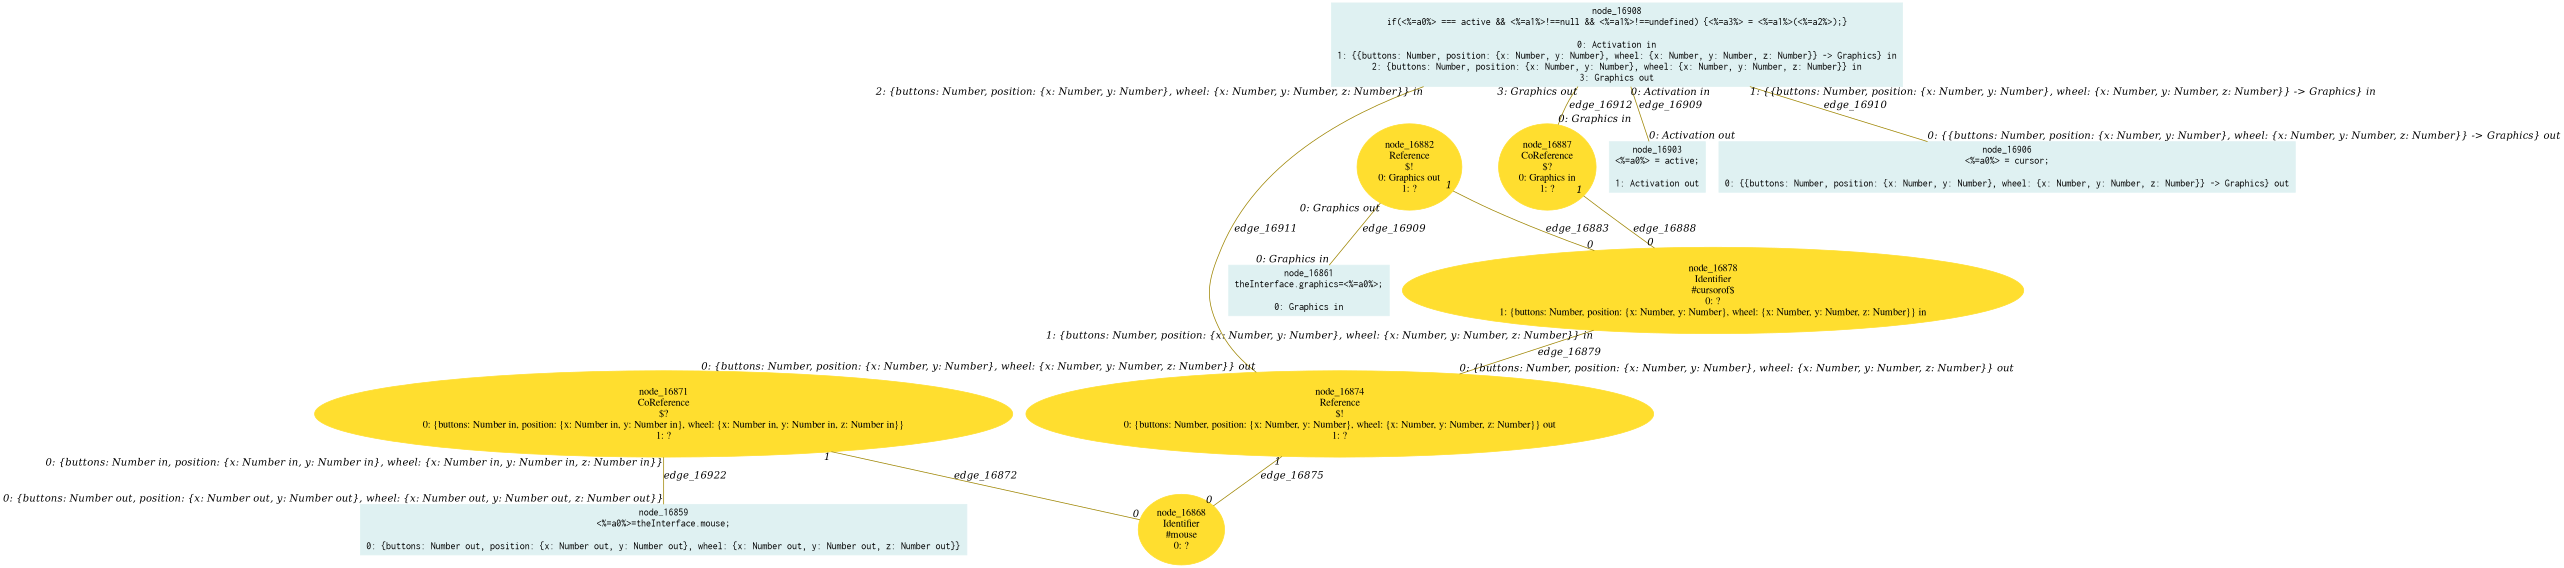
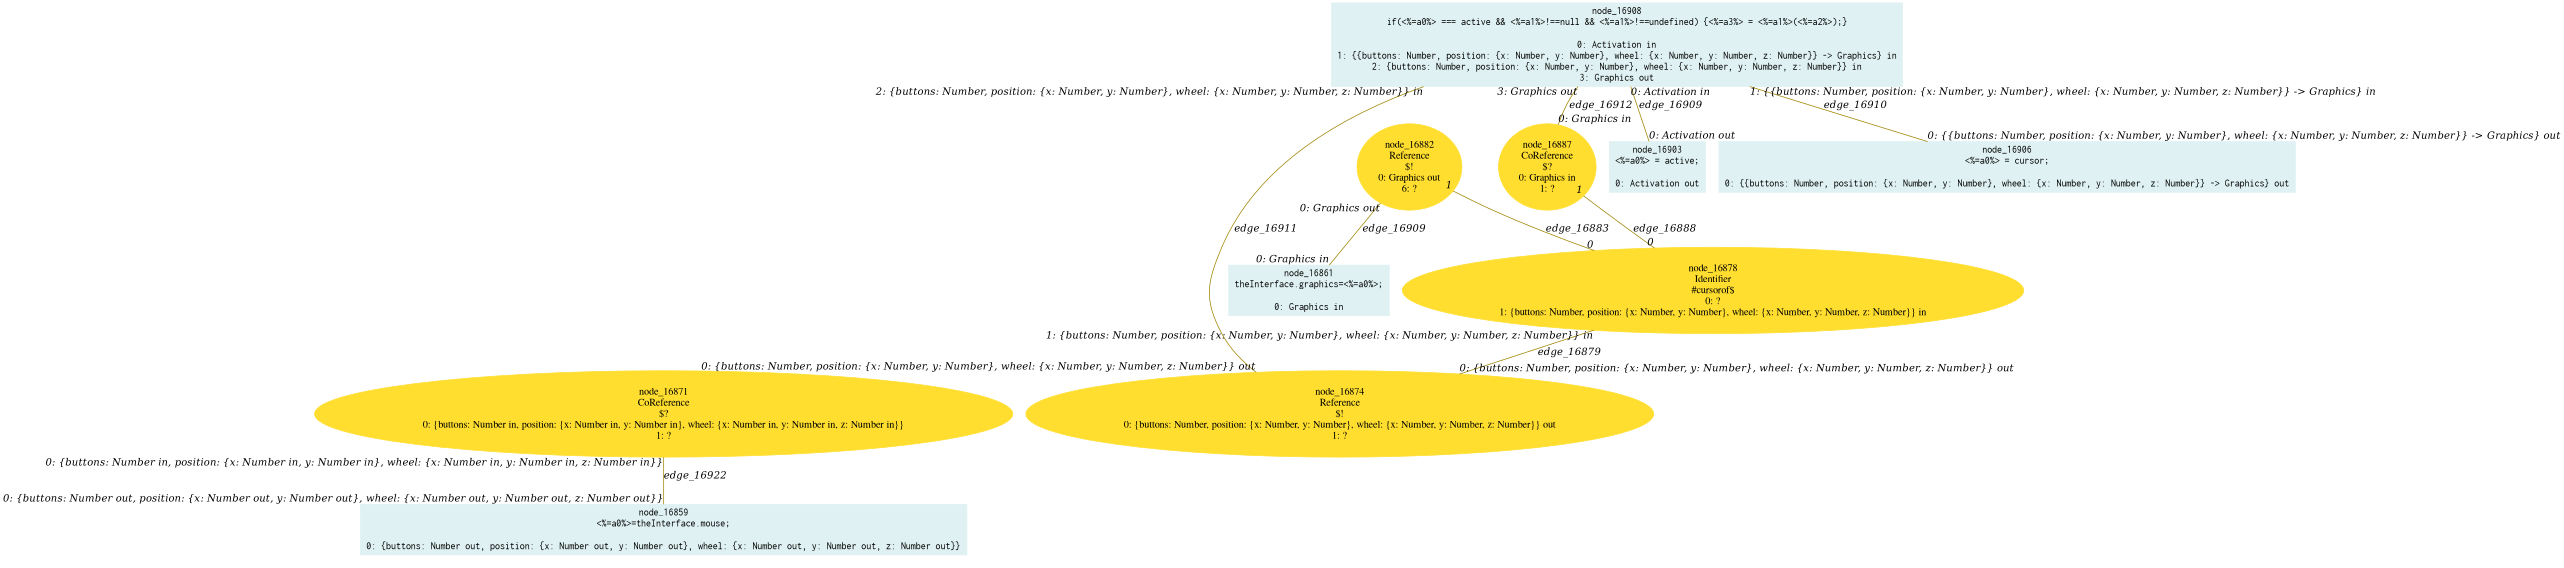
node "node_16882 Reference $! 0: Graphics out 1: ?": label "node_16882 Reference $! 0: Graphics out 1: ?" -> "node_16882 Reference $! 0: Graphics out 6: ?"
node "node_16903 <%=a0%> = active; 1: Activation out": label "node_16903 <%=a0%> = active; 1: Activation out" -> "node_16903 <%=a0%> = active; 0: Activation out"
node "node_16868 Identifier #mouse 0: ?": removed
